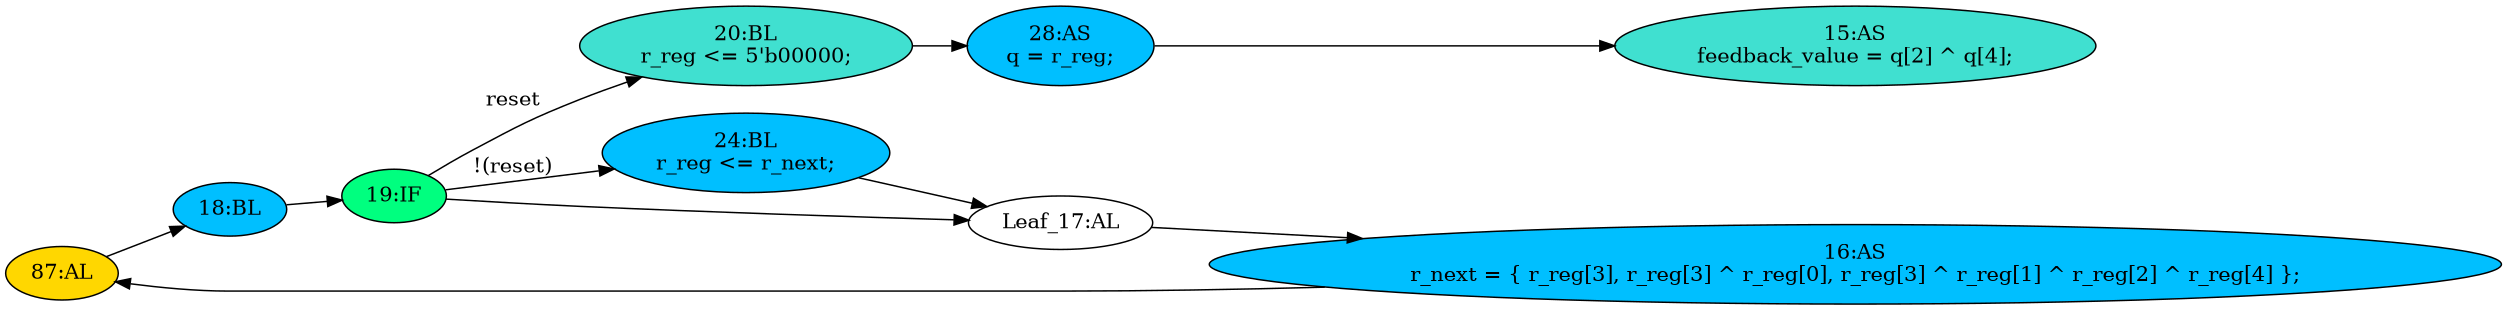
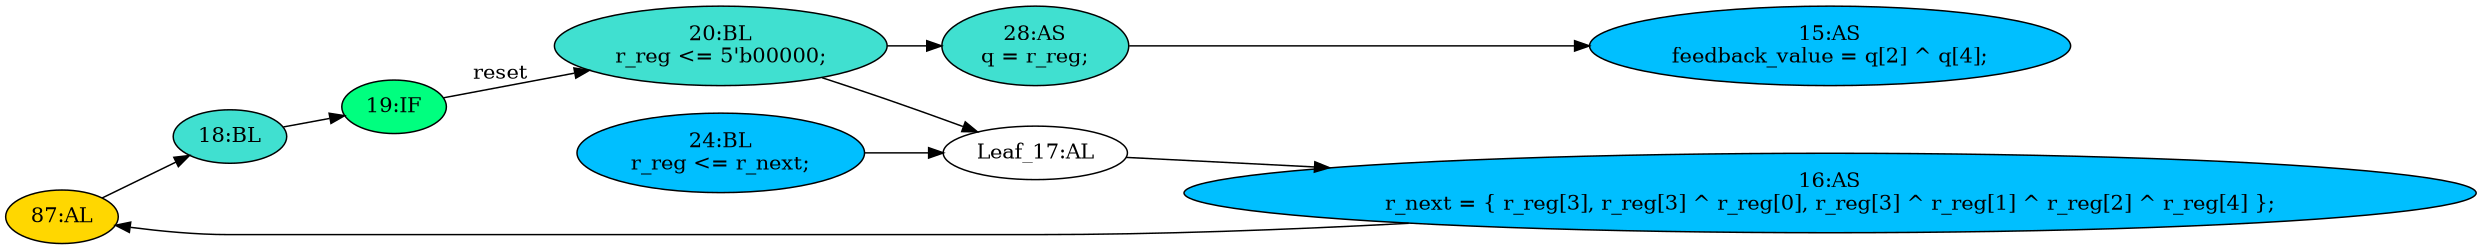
node "28:AS q = r_reg;": fillcolor deepskyblue -> turquoise
node "15:AS feedback_value = q[2] ^ q[4];": fillcolor turquoise -> deepskyblue
edge "19:IF" -> "24:BL r_reg <= r_next;": removed, label "!(reset)"
node "18:BL": fillcolor deepskyblue -> turquoise
edge "19:IF" -> "Leaf_17:AL": now "20:BL r_reg <= 5'b00000;" -> "Leaf_17:AL"
